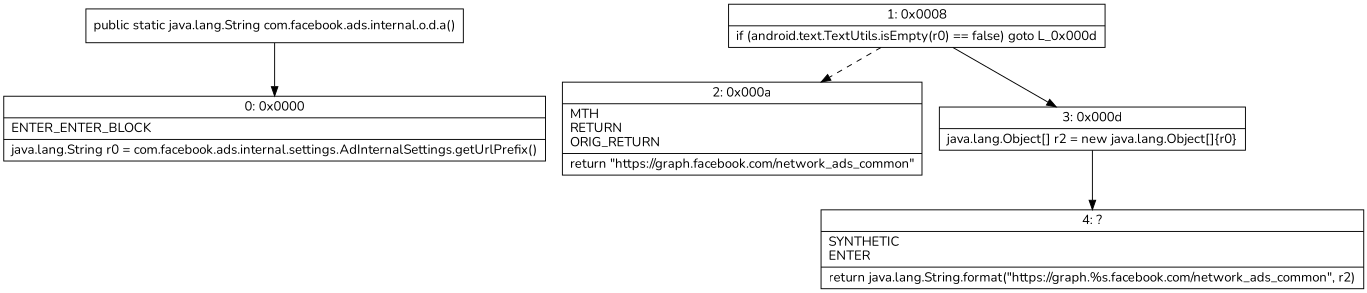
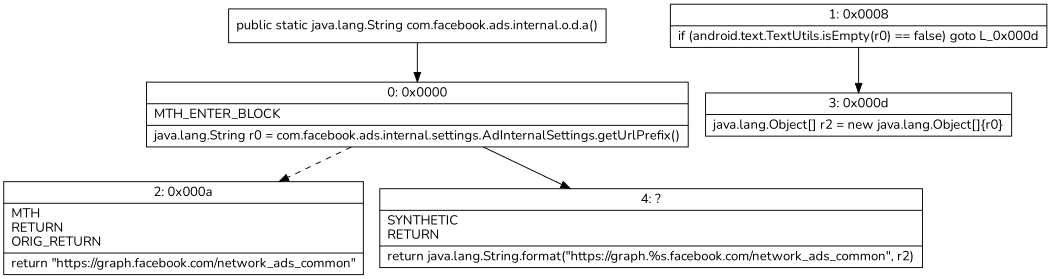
edge "1: 0x0008" -> "2: 0x000a": now "0: 0x0000" -> "2: 0x000a"
node "0: 0x0000": text "ENTER_ENTER_BLOCK" -> "MTH_ENTER_BLOCK"
edge "3: 0x000d" -> "4: ?": now "0: 0x0000" -> "4: ?"
node "4: ?": text "ENTER" -> "RETURN"
